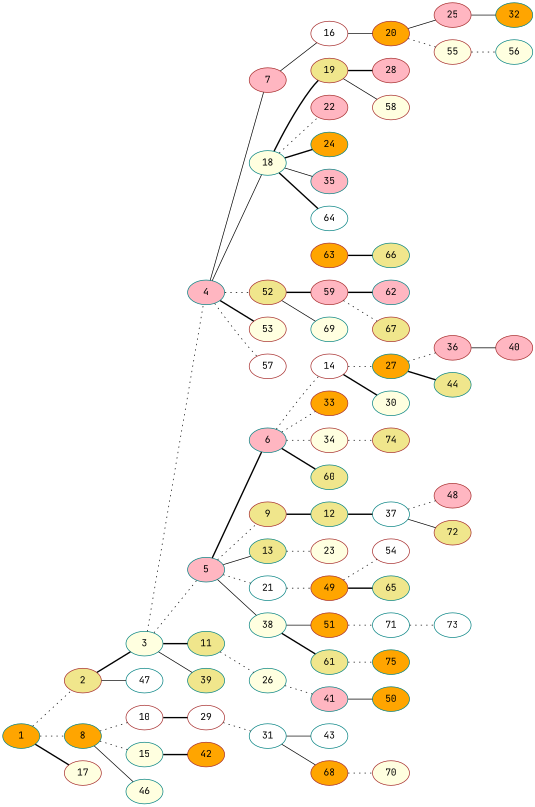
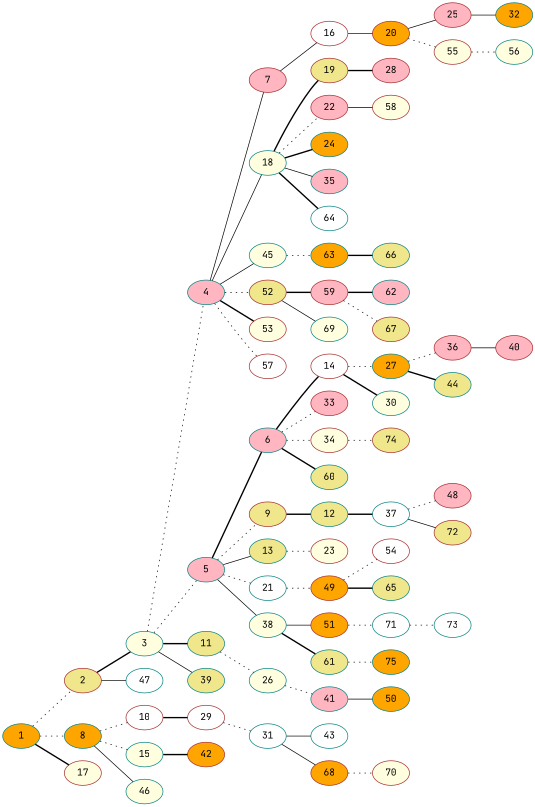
edge "19" -- "58": now "22" -- "58"
node "45": added
node "63": color brown -> teal
edge "14" -- "6": style dotted -> bold
node "33": fillcolor orange -> lightpink
